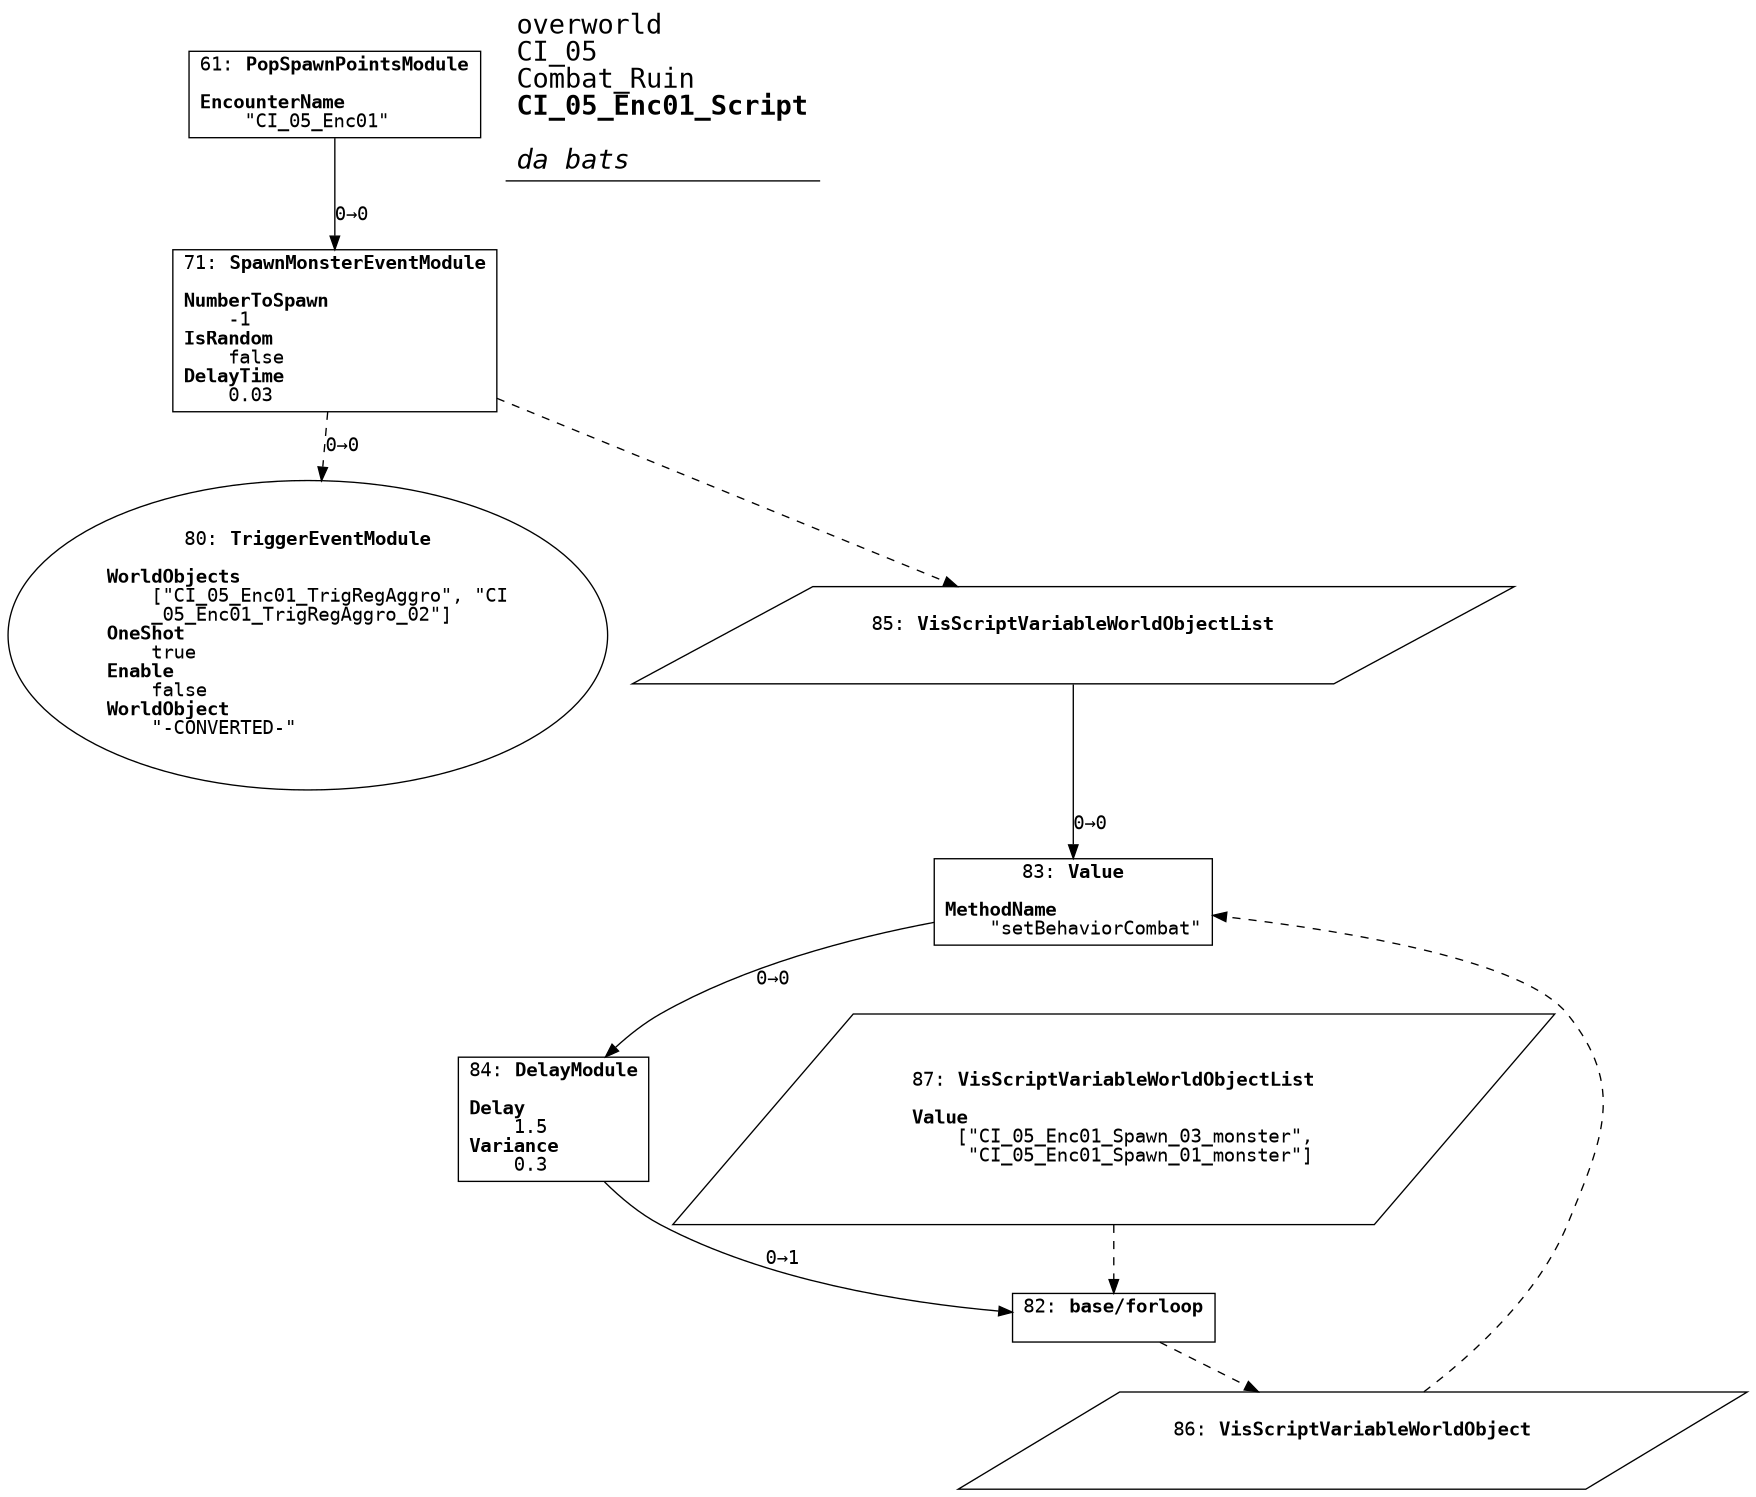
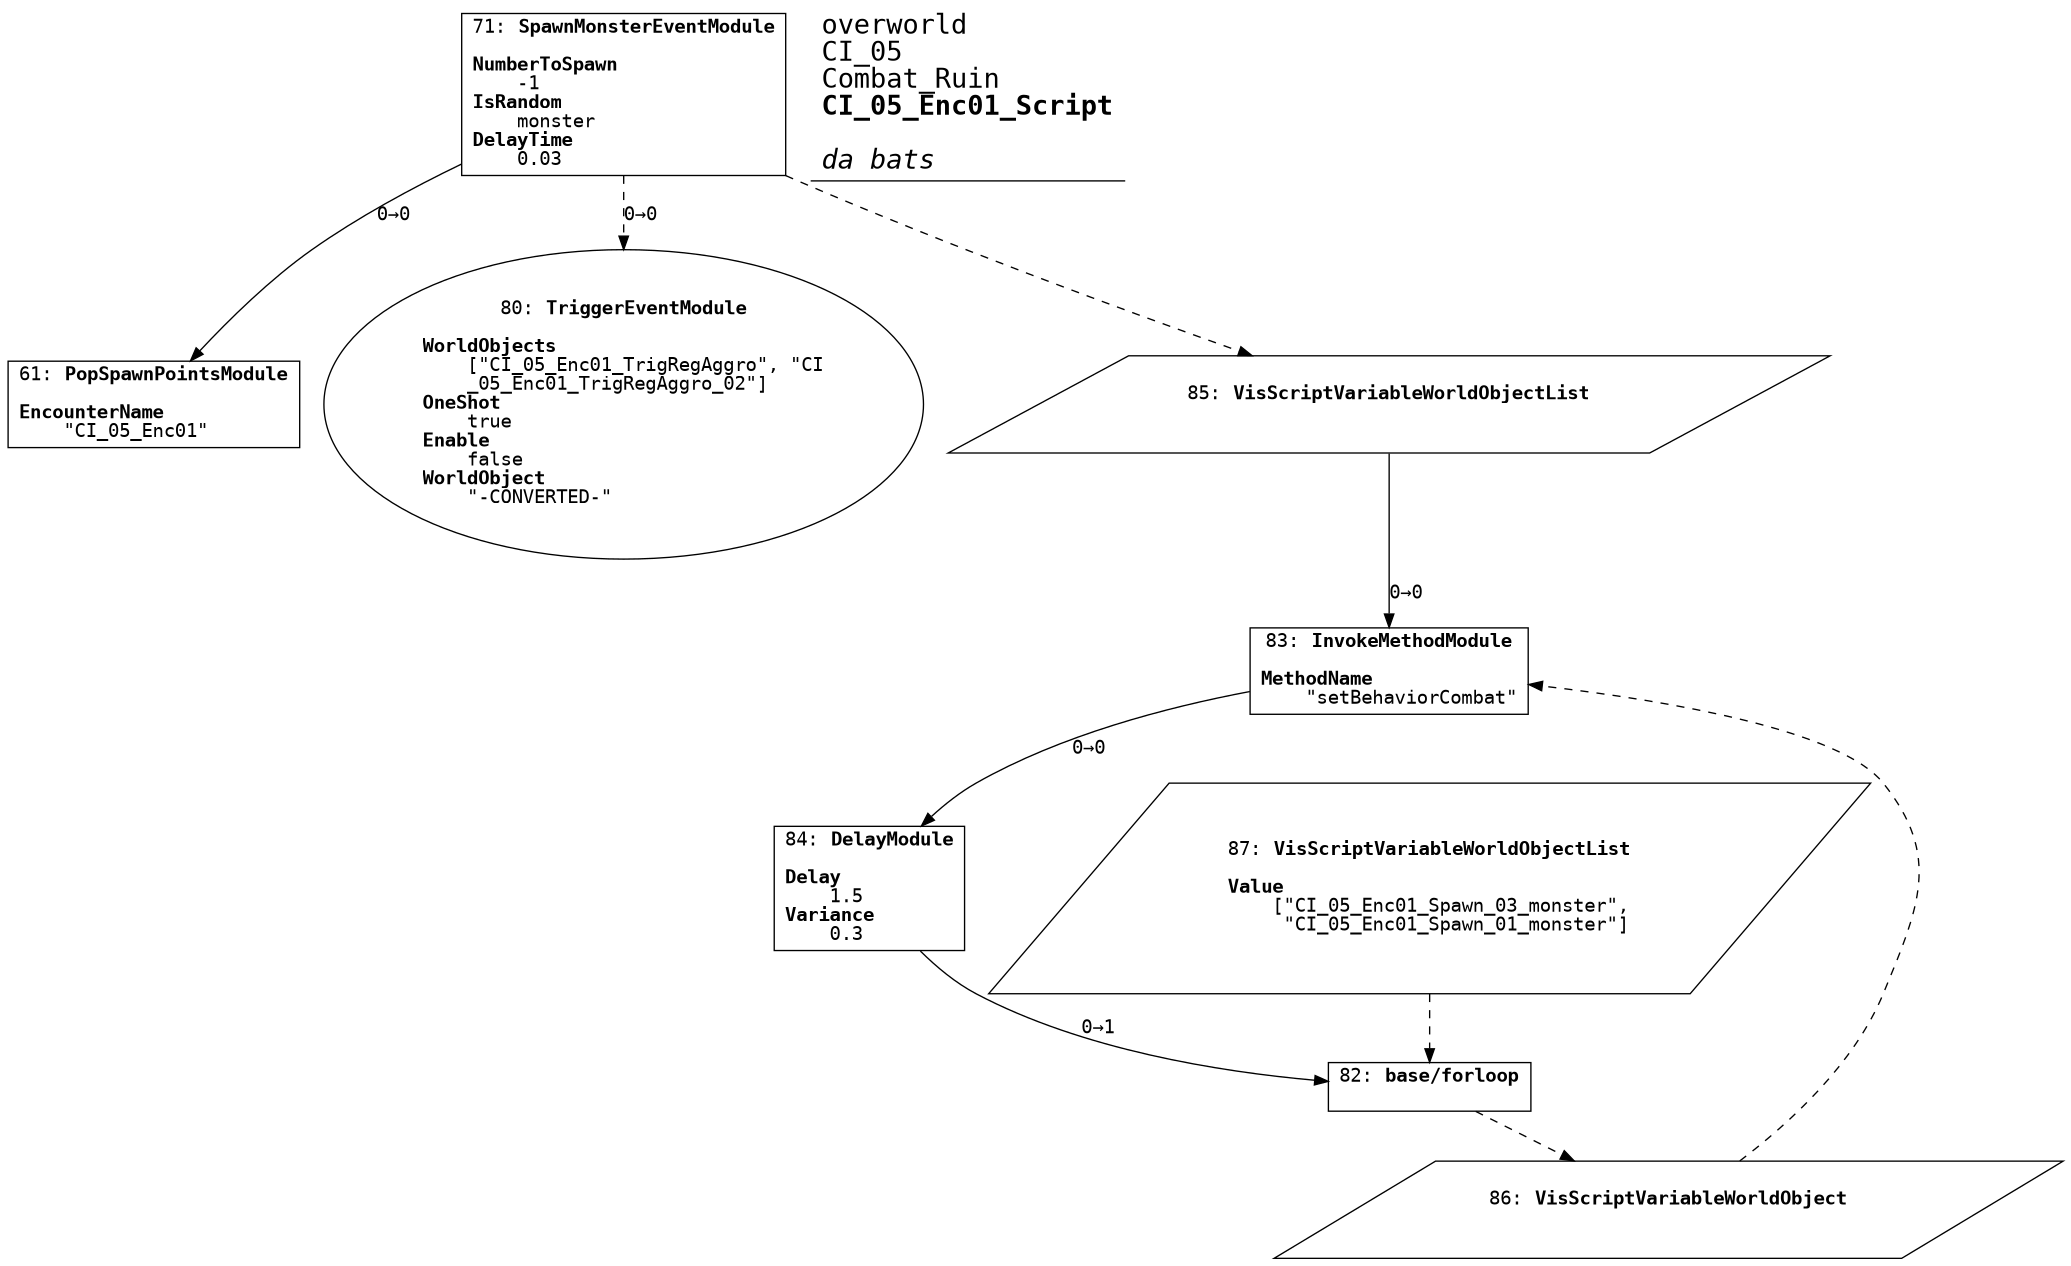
edge "61:" -> "71:": reversed
node "71:": text "false" -> "monster"
node "83:": text "Value" -> "InvokeMethodModule"
